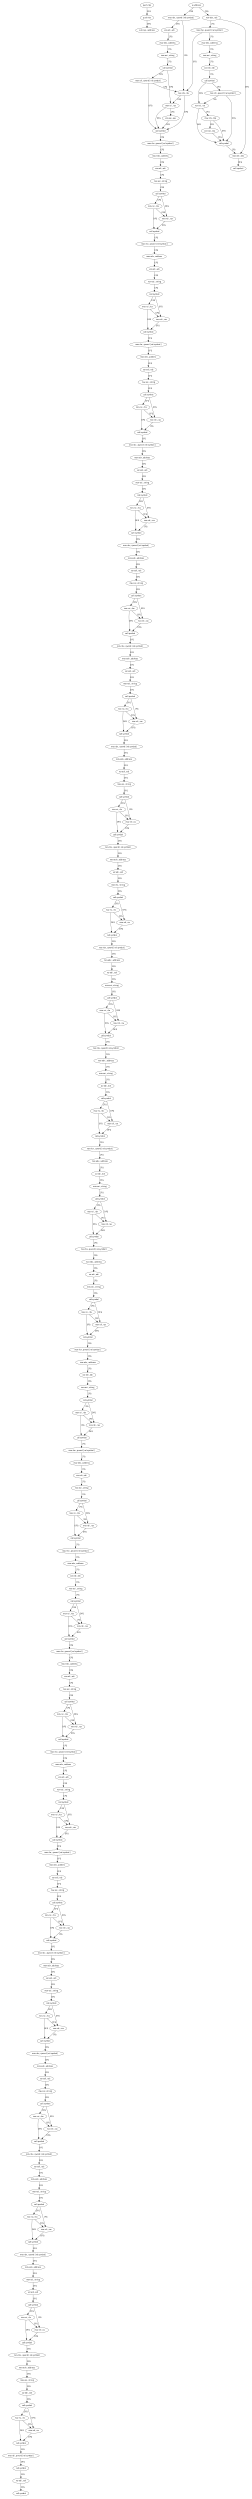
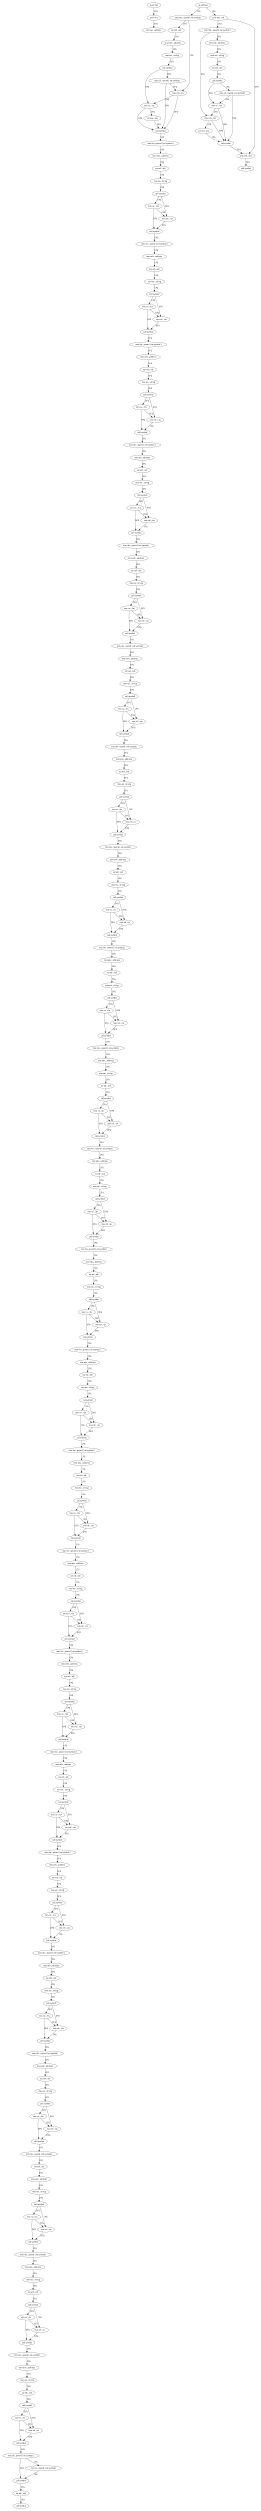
edge "mov rbp , qword [ rel symbol ]" -> "mov rdx , rbx": now "mov rbp , qword [ rel symbol ]" -> "mov rdx , rbp"
node "mov rsi , qword [ rel symbol ]": added
